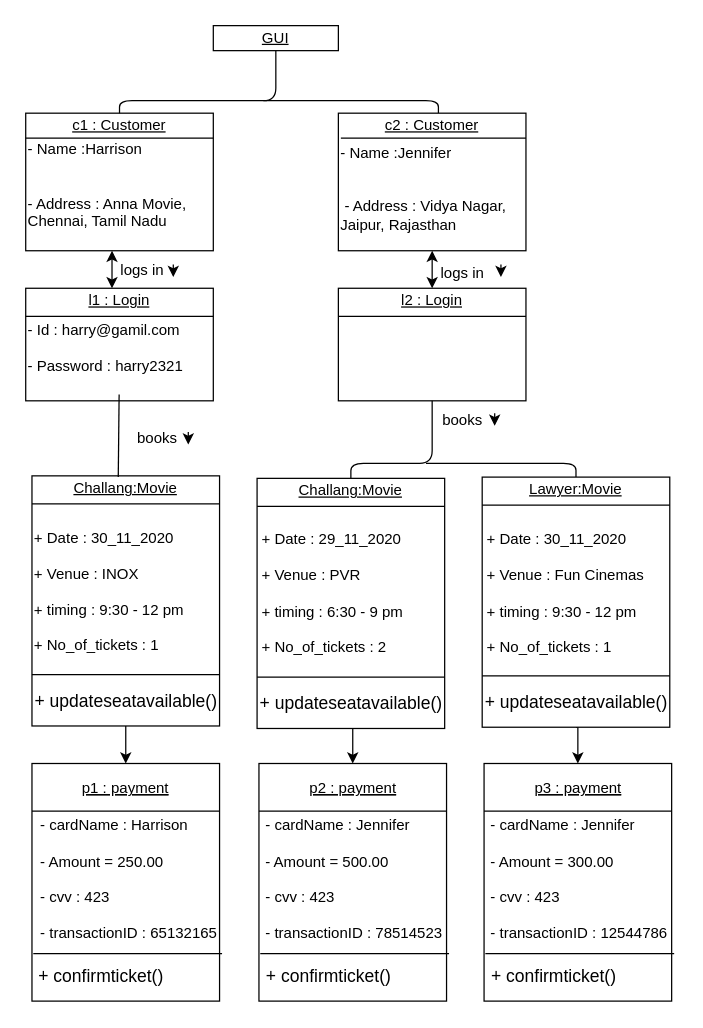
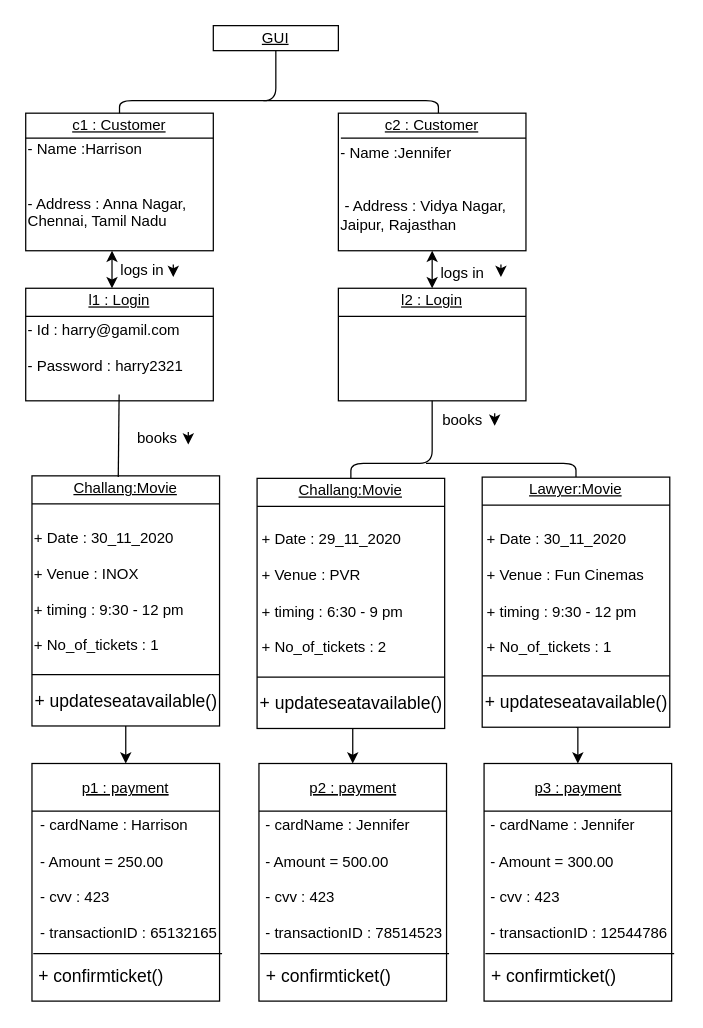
node "- Name :Harrison - Address : Anna Movie, Chennai, Tamil Nadu": label "- Name :Harrison - Address : Anna Movie, Chennai, Tamil Nadu" -> "- Name :Harrison - Address : Anna Nagar, Chennai, Tamil Nadu"
